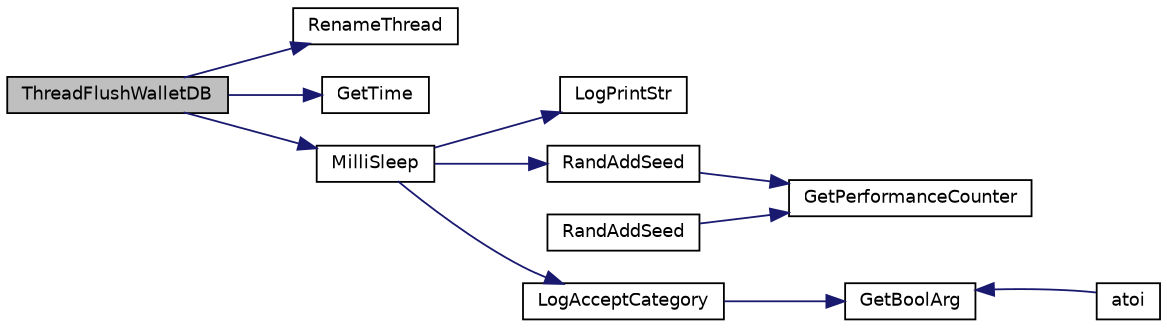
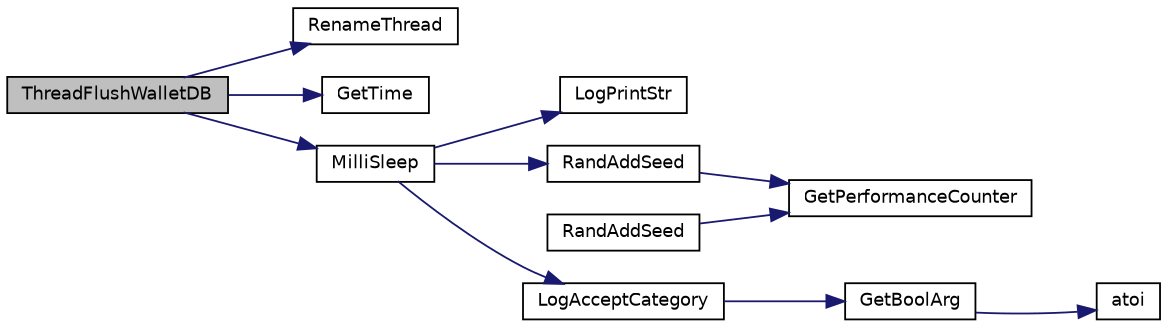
edge "atoi" -> "GetBoolArg": reversed
